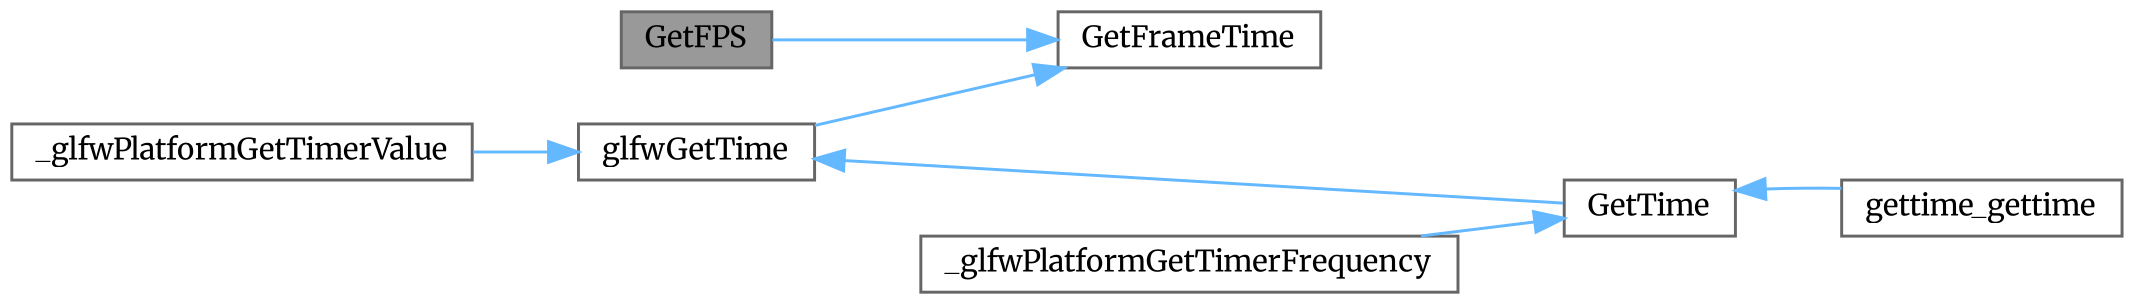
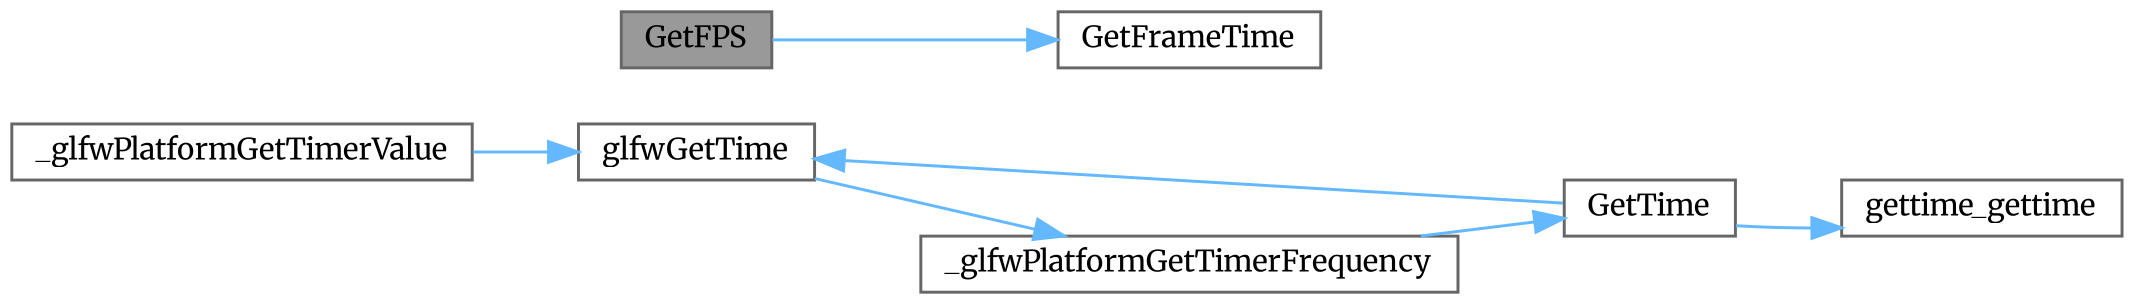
edge "glfwGetTime" -> "GetFrameTime": now "glfwGetTime" -> "_glfwPlatformGetTimerFrequency"
edge "gettime_gettime" -> "GetTime": reversed
